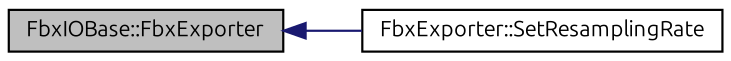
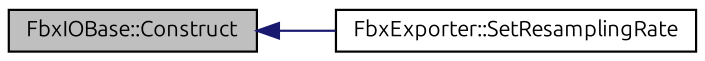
node "FbxIOBase::FbxExporter": label "FbxIOBase::FbxExporter" -> "FbxIOBase::Construct"
